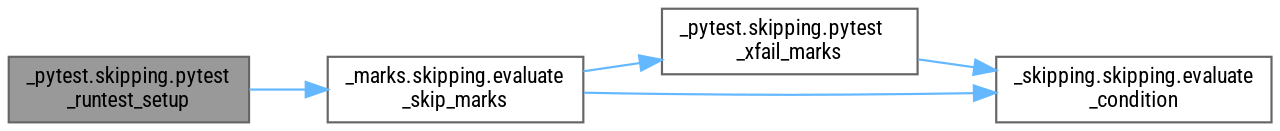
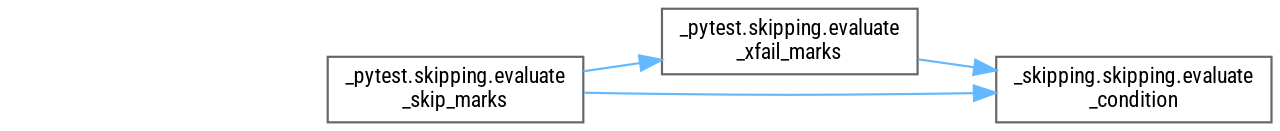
node "_pytest.skipping.pytest _xfail_marks": label "_pytest.skipping.pytest _xfail_marks" -> "_pytest.skipping.evaluate _xfail_marks"
node "_pytest.skipping.pytest _runtest_setup": removed
node "_marks.skipping.evaluate _skip_marks": label "_marks.skipping.evaluate _skip_marks" -> "_pytest.skipping.evaluate _skip_marks"
